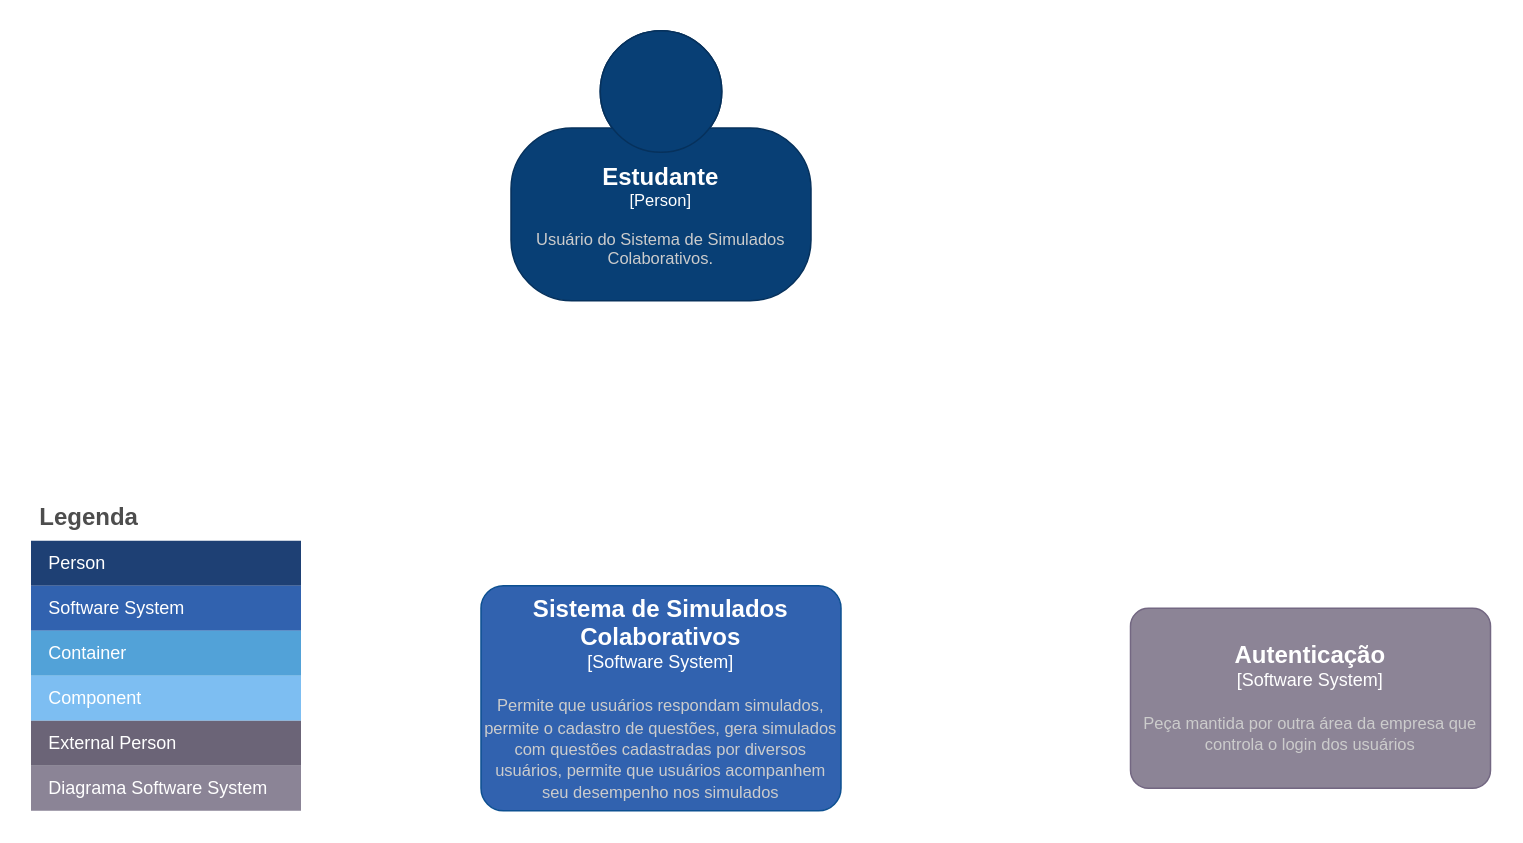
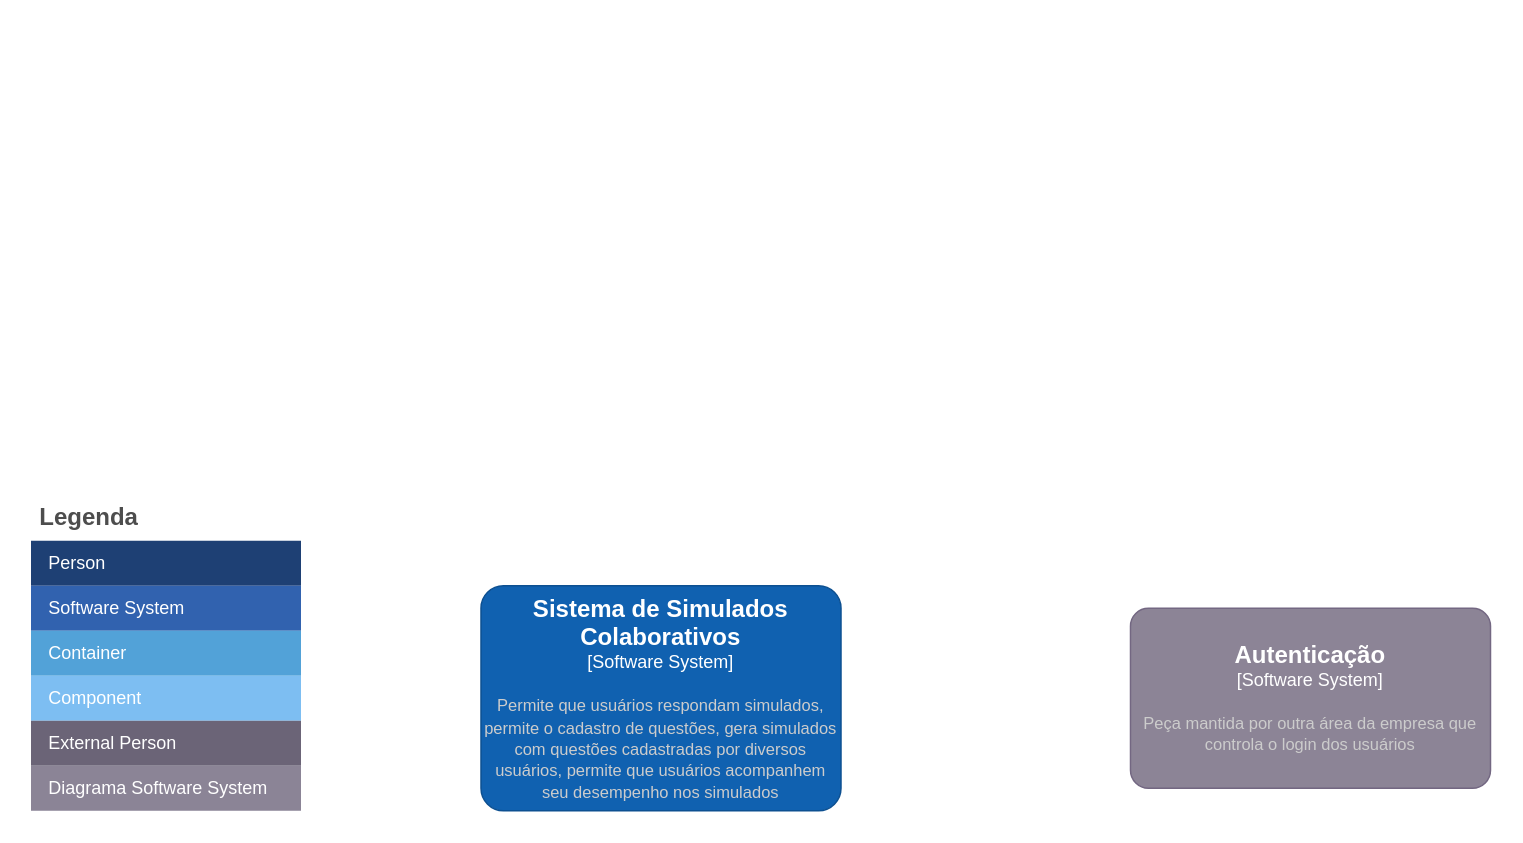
node "Estudante [Person] Usuário do Sistema de Simulados Colaborativos.": removed
node "Sistema de Simulados Colaborativos [Software System] Permite que usuários respondam simulados, permite o cadastro de questões, gera simulados com questões cadastradas por diversos usuários, permite que usuários acompanhem seu desempenho nos simulados": fillcolor #3162af -> #1061b0
